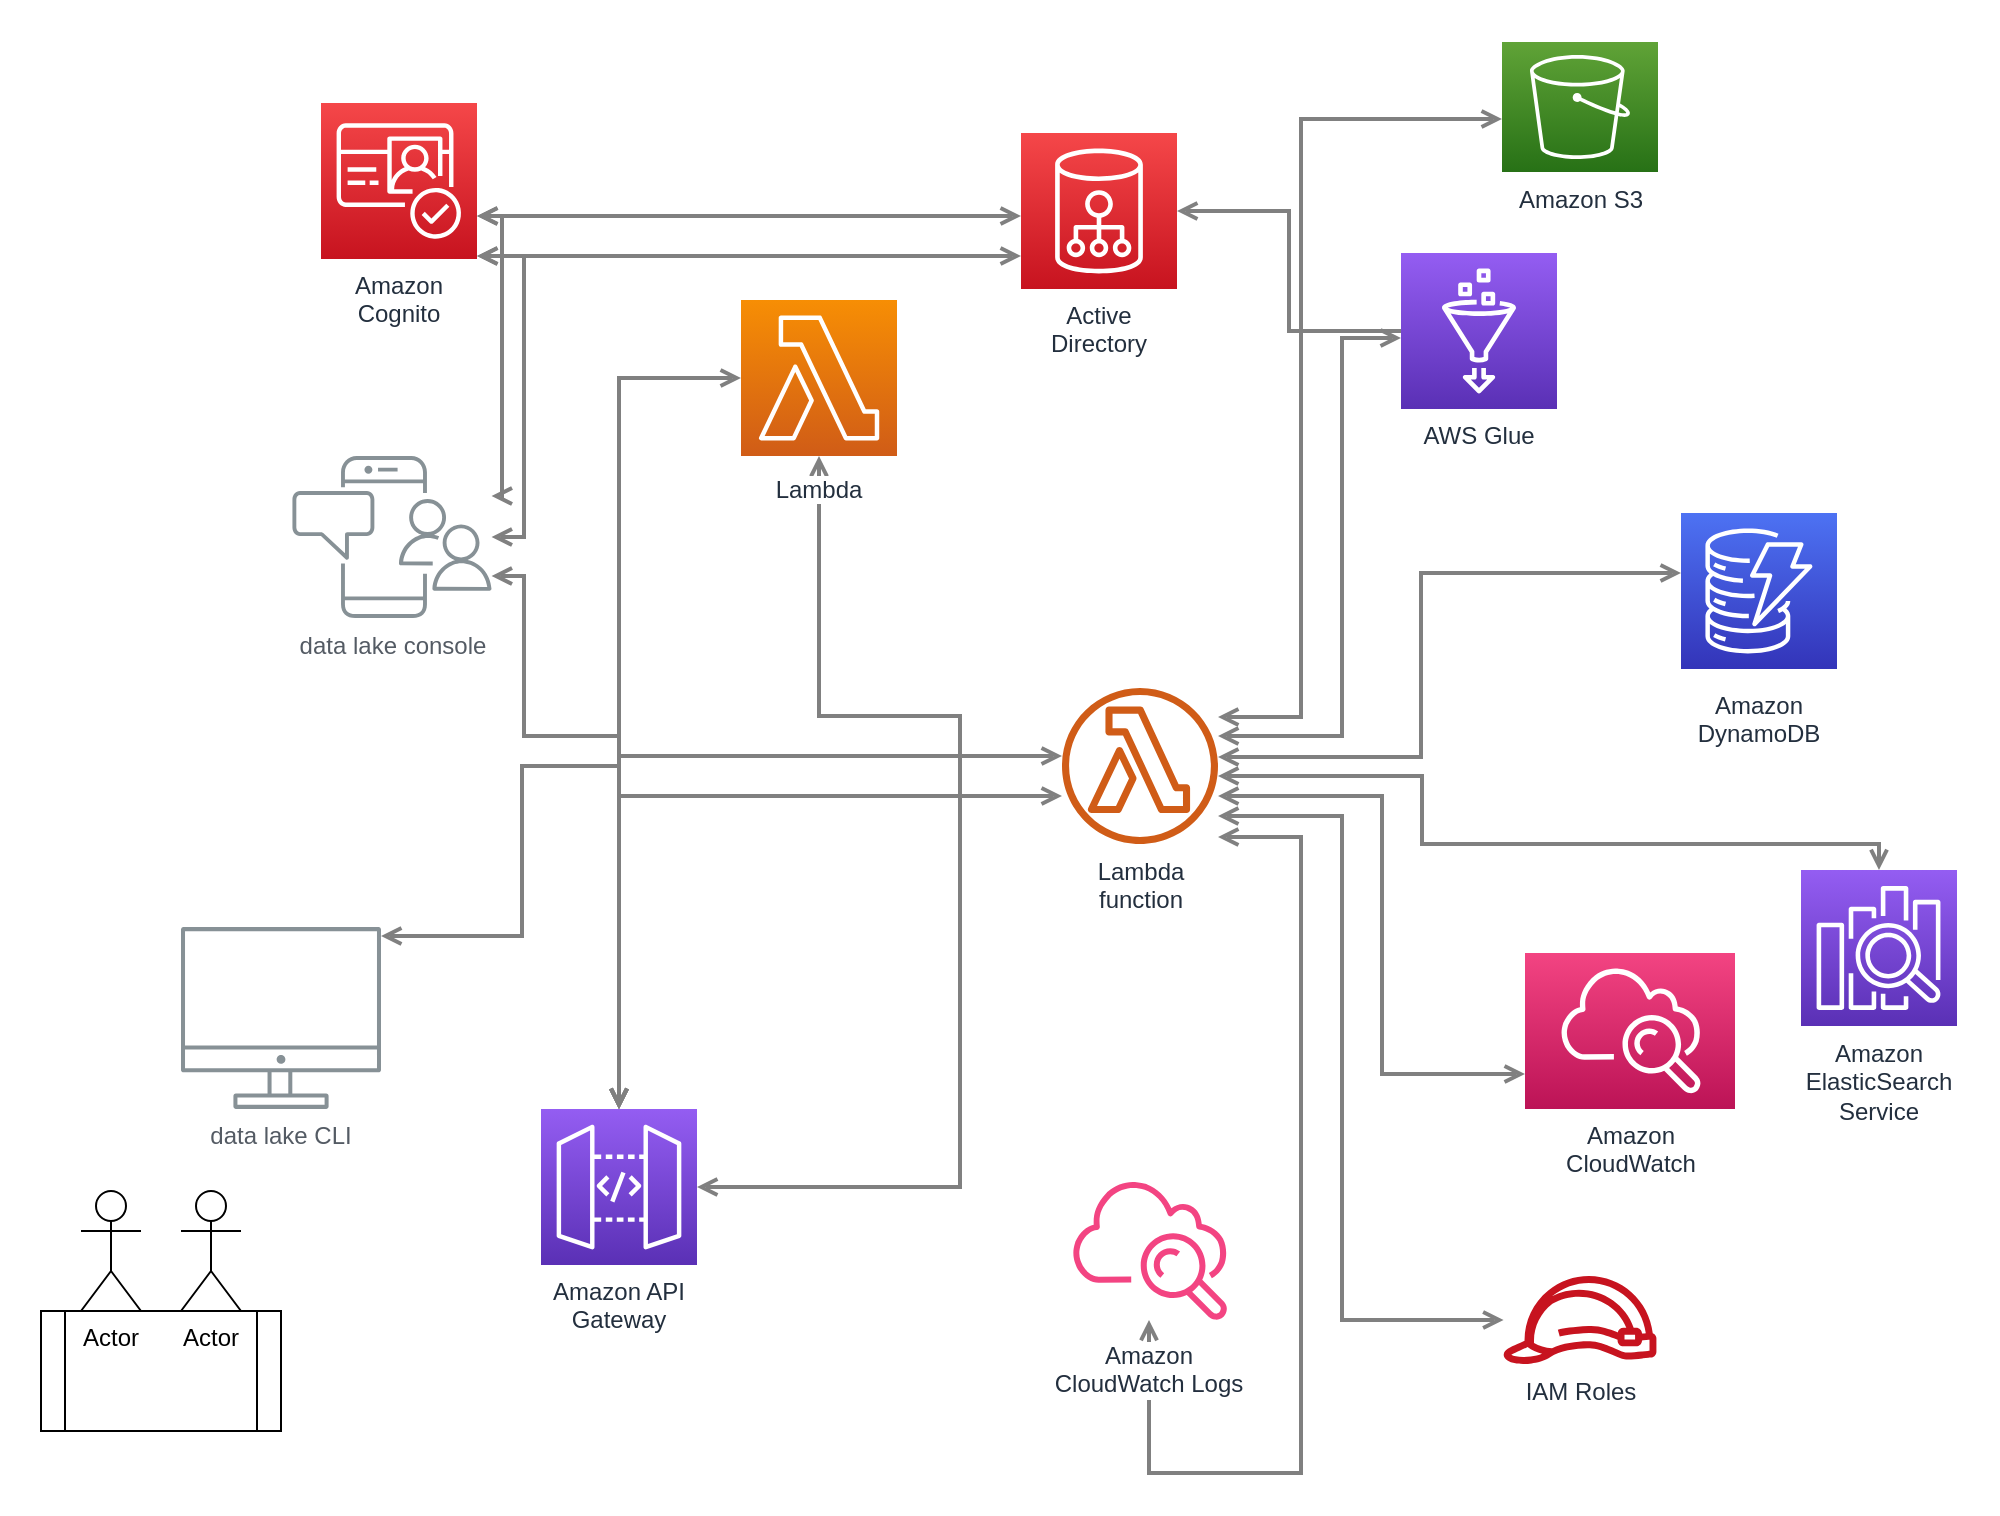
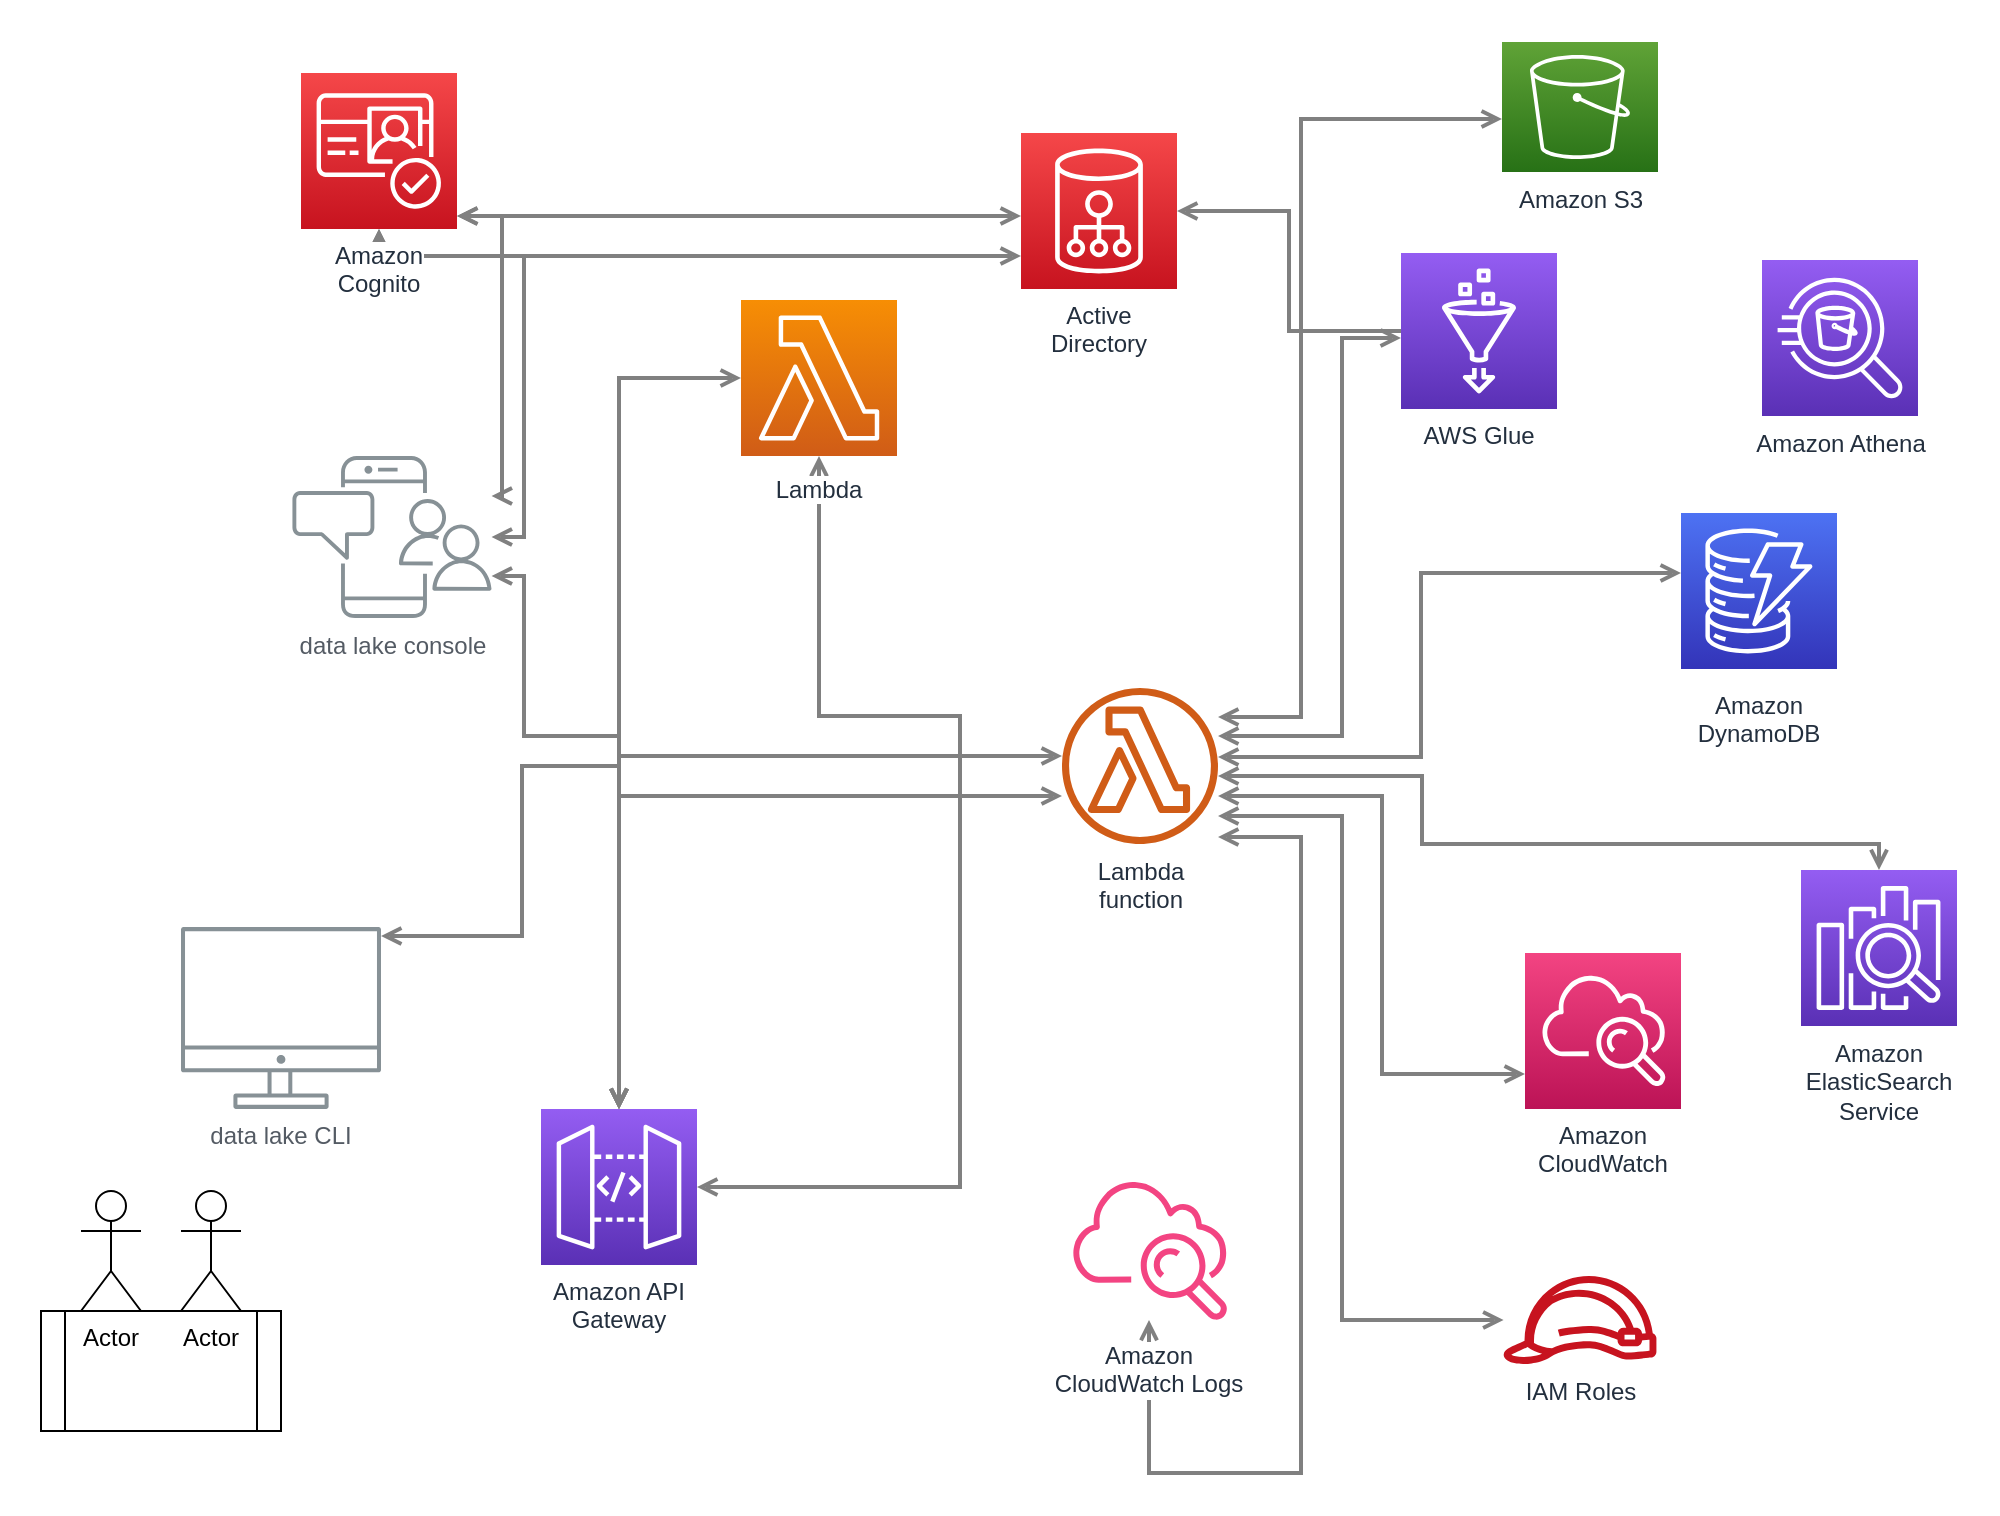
node "Amazon Cognito": moved (399, 181) -> (379, 151)
node "Amazon Athena": added
node "Amazon CloudWatch": size 210x156 -> 156x156
